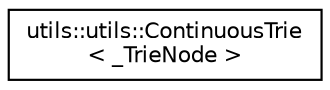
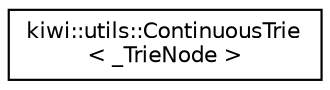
node "utils::utils::ContinuousTrie < _TrieNode >": label "utils::utils::ContinuousTrie < _TrieNode >" -> "kiwi::utils::ContinuousTrie < _TrieNode >"
